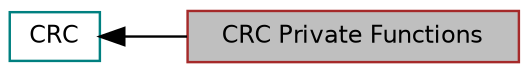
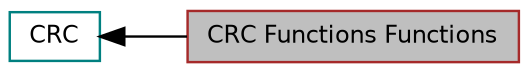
node "CRC Private Functions": label "CRC Private Functions" -> "CRC Functions Functions"
